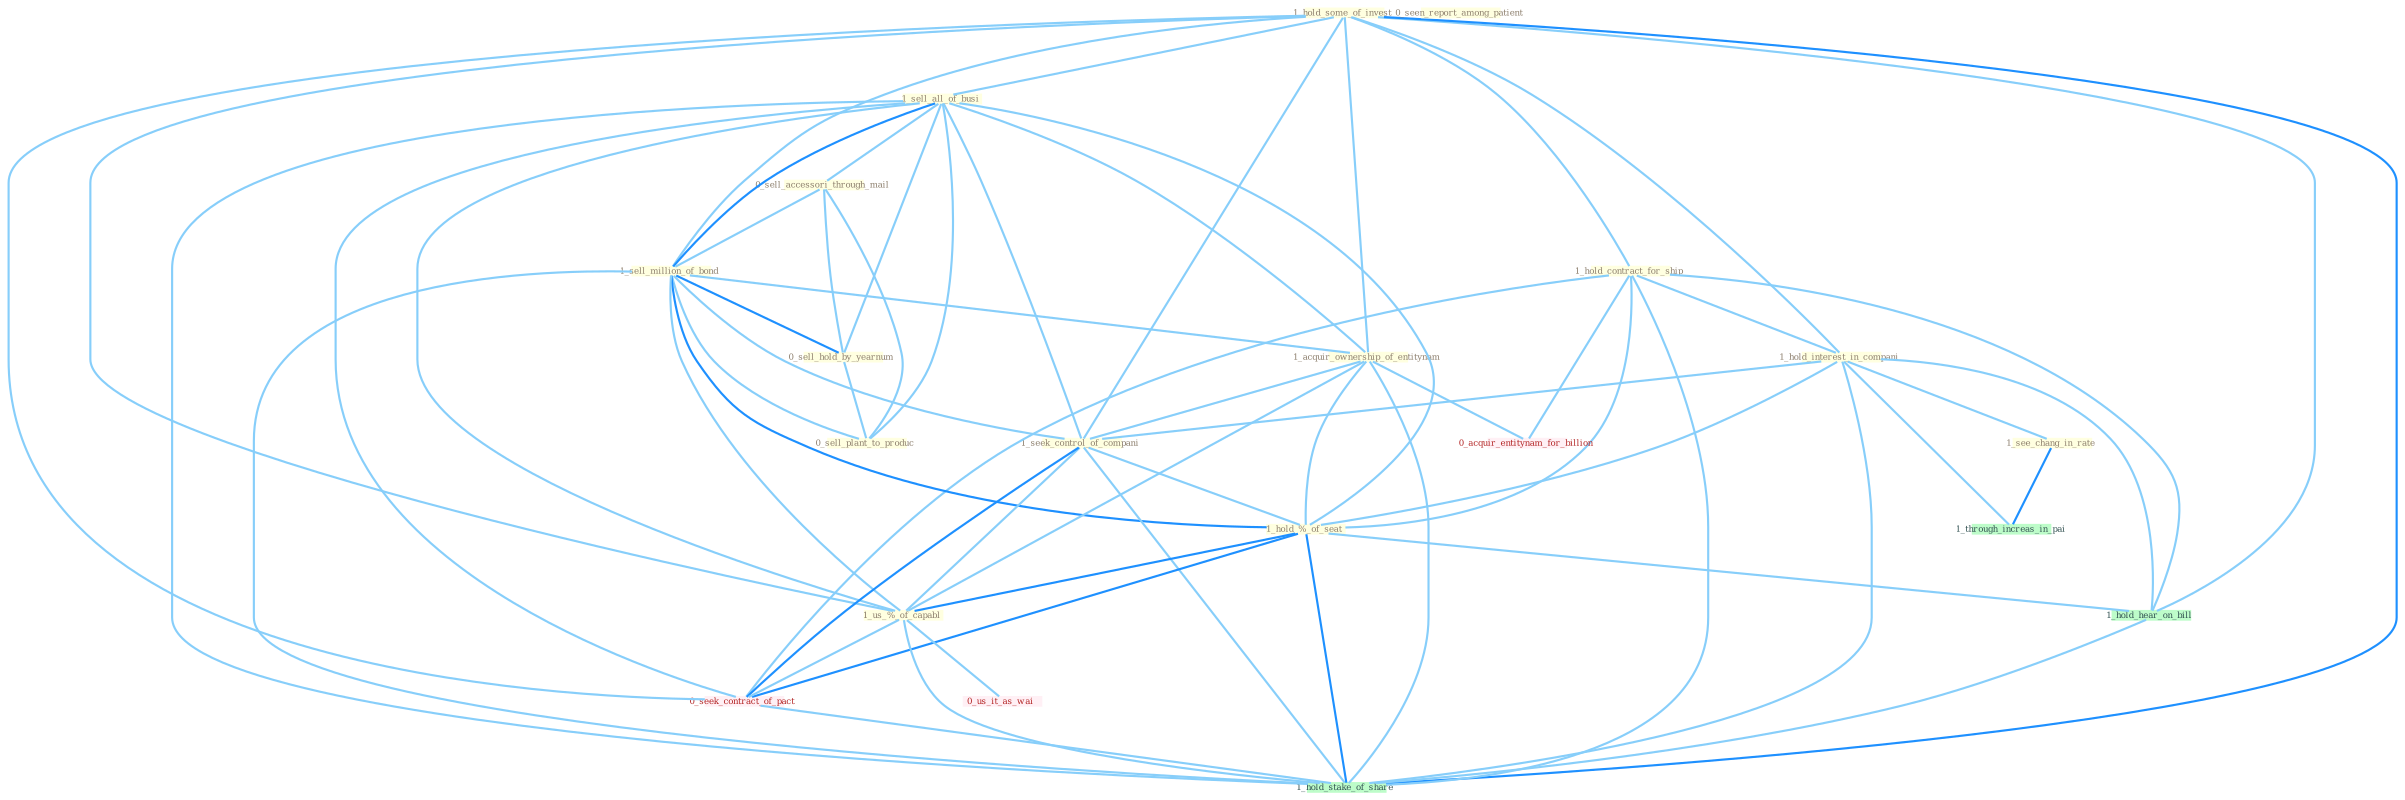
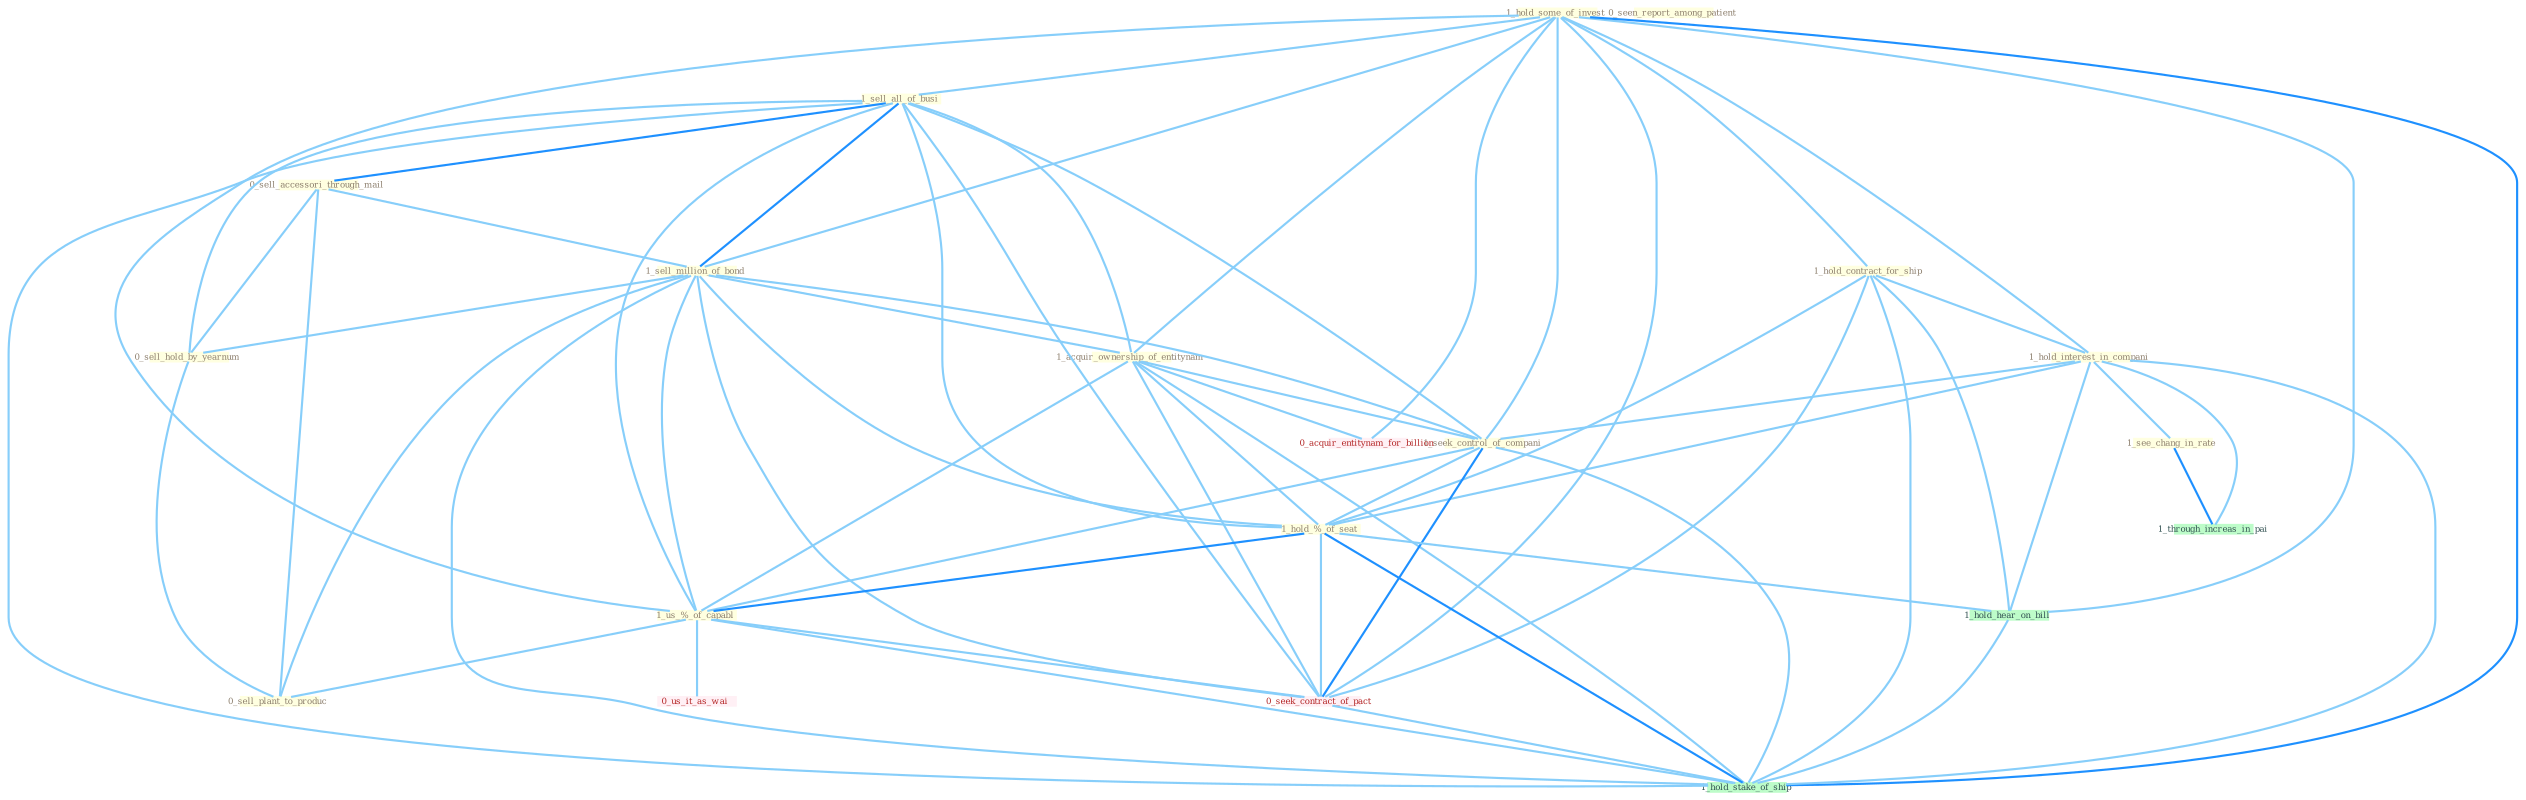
edge "1_sell_all_of_busi" -- "0_sell_accessori_through_mail": color #87cefa -> #1e90ff
edge "1_sell_all_of_busi" -- "0_sell_plant_to_produc": now "1_us_%_of_capabl" -- "0_sell_plant_to_produc"
edge "1_sell_million_of_bond" -- "0_sell_hold_by_yearnum": color #1e90ff -> #87cefa
edge "1_hold_contract_for_ship" -- "0_acquir_entitynam_for_billion": now "1_hold_some_of_invest" -- "0_acquir_entitynam_for_billion"
edge "1_sell_million_of_bond" -- "1_hold_%_of_seat": color #1e90ff -> #87cefa
edge "1_acquir_ownership_of_entitynam" -- "0_seek_contract_of_pact": added
edge "1_sell_million_of_bond" -- "0_seek_contract_of_pact": added
edge "1_hold_%_of_seat" -- "0_seek_contract_of_pact": color #1e90ff -> #87cefa
node "1_hold_stake_of_share": label "1_hold_stake_of_share" -> "1_hold_stake_of_ship"
